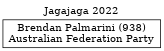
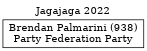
node "Brendan Palmarini (938) Australian Federation Party": label "Brendan Palmarini (938) Australian Federation Party" -> "Brendan Palmarini (938) Party Federation Party"
